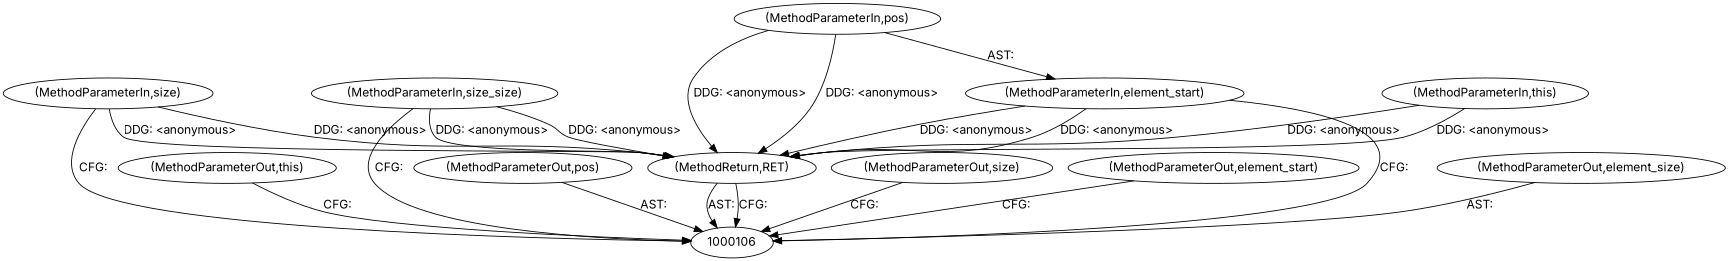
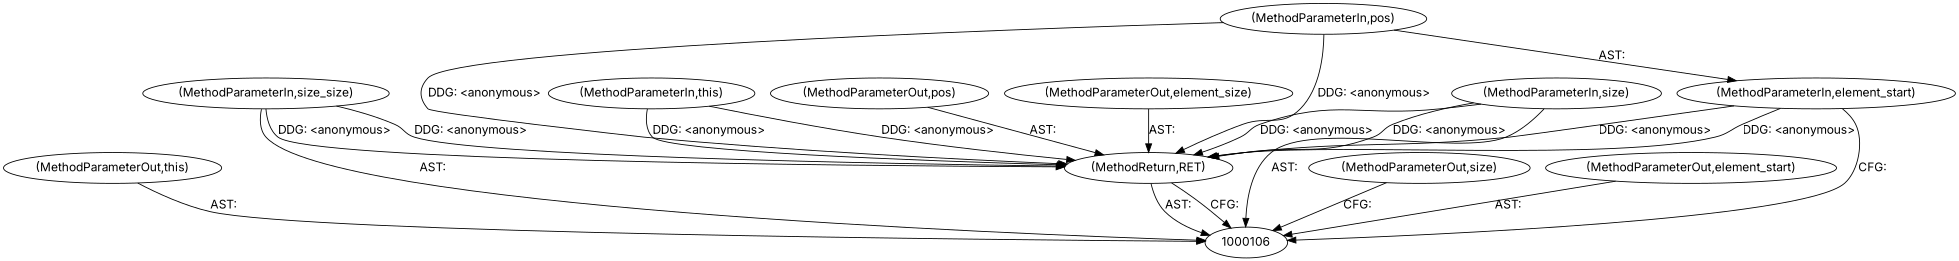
edge "(MethodParameterIn,size)" -> "1000106": label "CFG: " -> "AST: "
edge "(MethodParameterIn,size_size)" -> "1000106": label "CFG: " -> "AST: "
edge "(MethodParameterOut,this)" -> "1000106": label "CFG: " -> "AST: "
edge "(MethodParameterOut,element_start)" -> "1000106": label "CFG: " -> "AST: "
edge "(MethodParameterOut,pos)" -> "1000106": now "(MethodParameterOut,pos)" -> "(MethodReturn,RET)"
edge "(MethodParameterOut,element_size)" -> "1000106": now "(MethodParameterOut,element_size)" -> "(MethodReturn,RET)"
